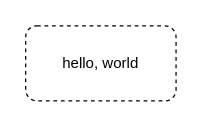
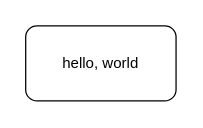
node "hello, world": style dashed -> solid
